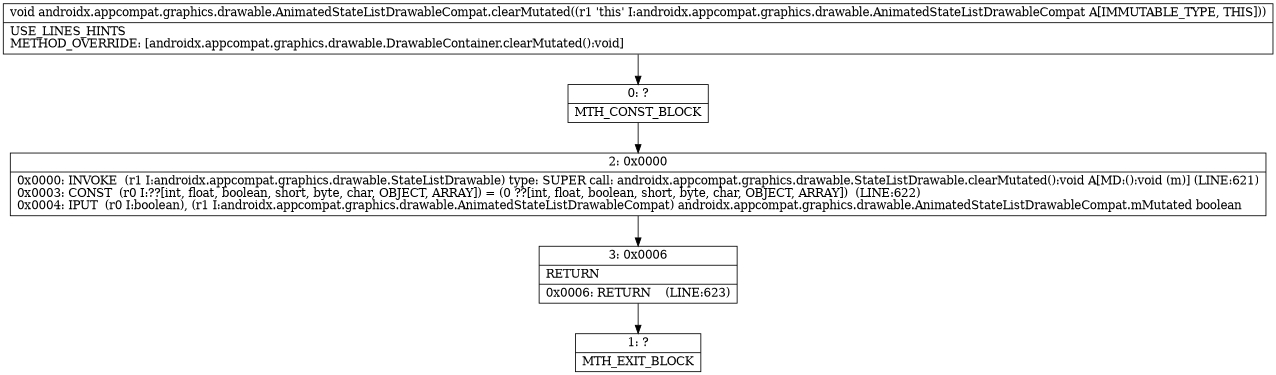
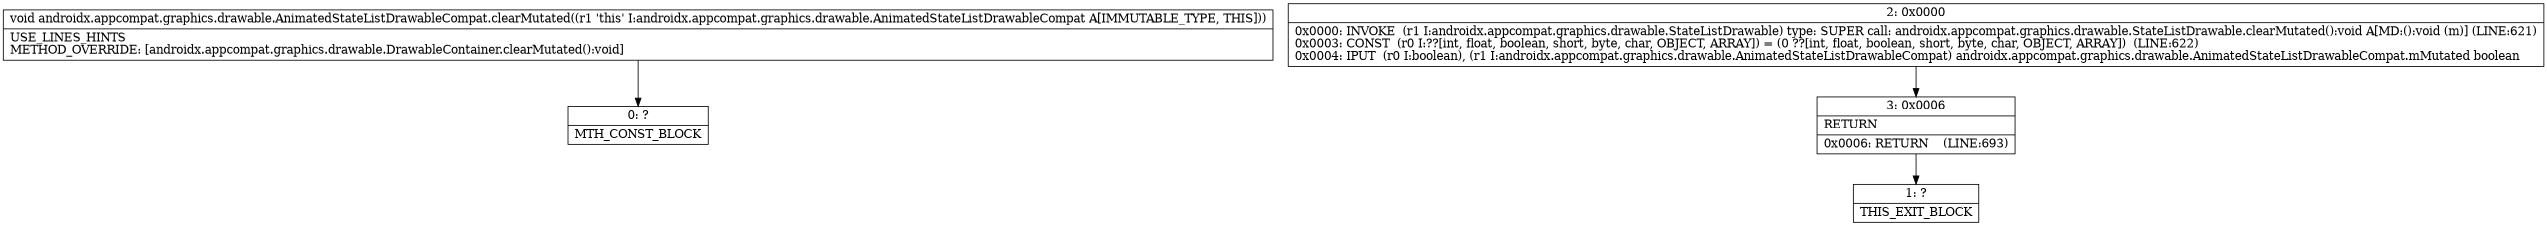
edge "0: ?" -> "2: 0x0000": removed
node "3: 0x0006": text "0x0006: RETURN    (LINE:623)" -> "0x0006: RETURN    (LINE:693)"
node "1: ?": text "MTH_EXIT_BLOCK" -> "THIS_EXIT_BLOCK"
